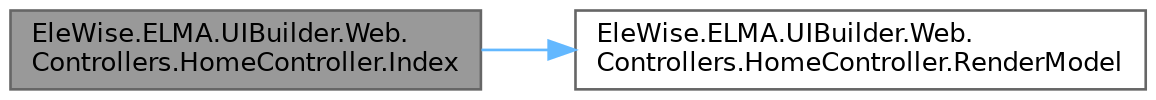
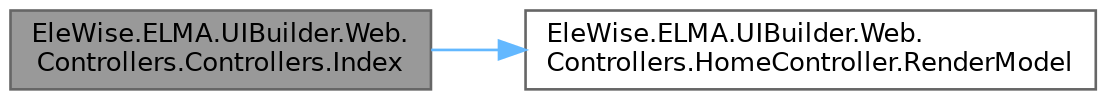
node "EleWise.ELMA.UIBuilder.Web. Controllers.HomeController.Index": label "EleWise.ELMA.UIBuilder.Web. Controllers.HomeController.Index" -> "EleWise.ELMA.UIBuilder.Web. Controllers.Controllers.Index"
